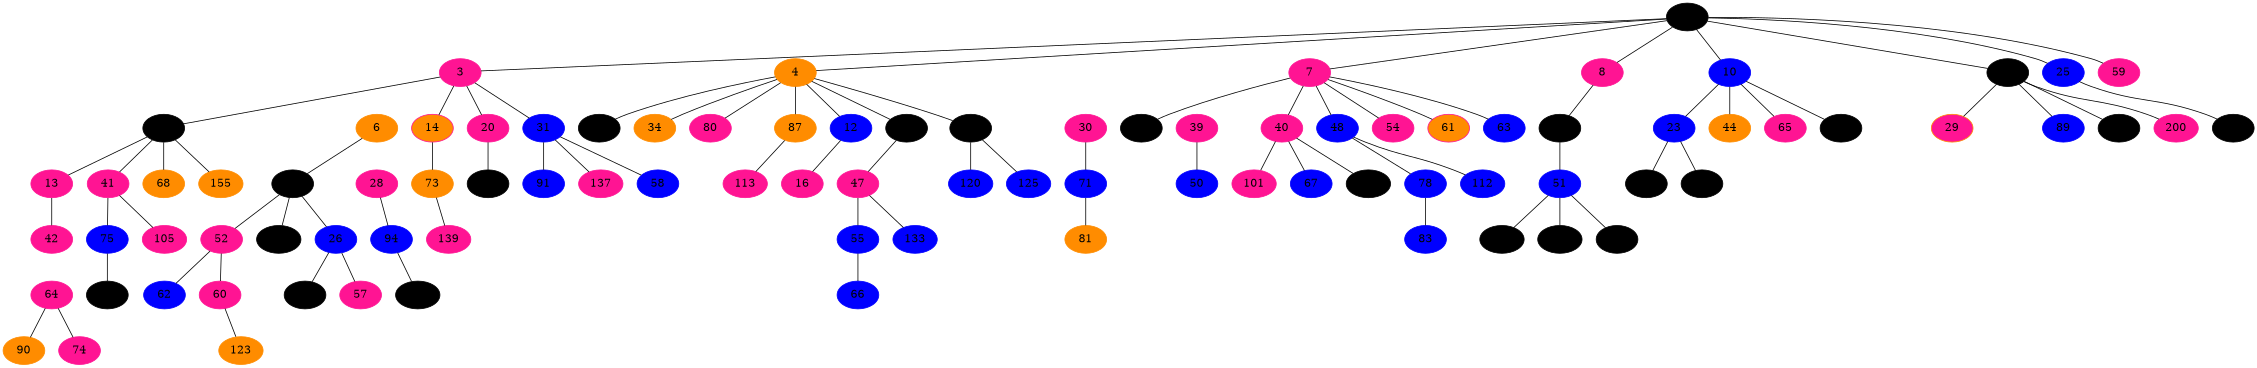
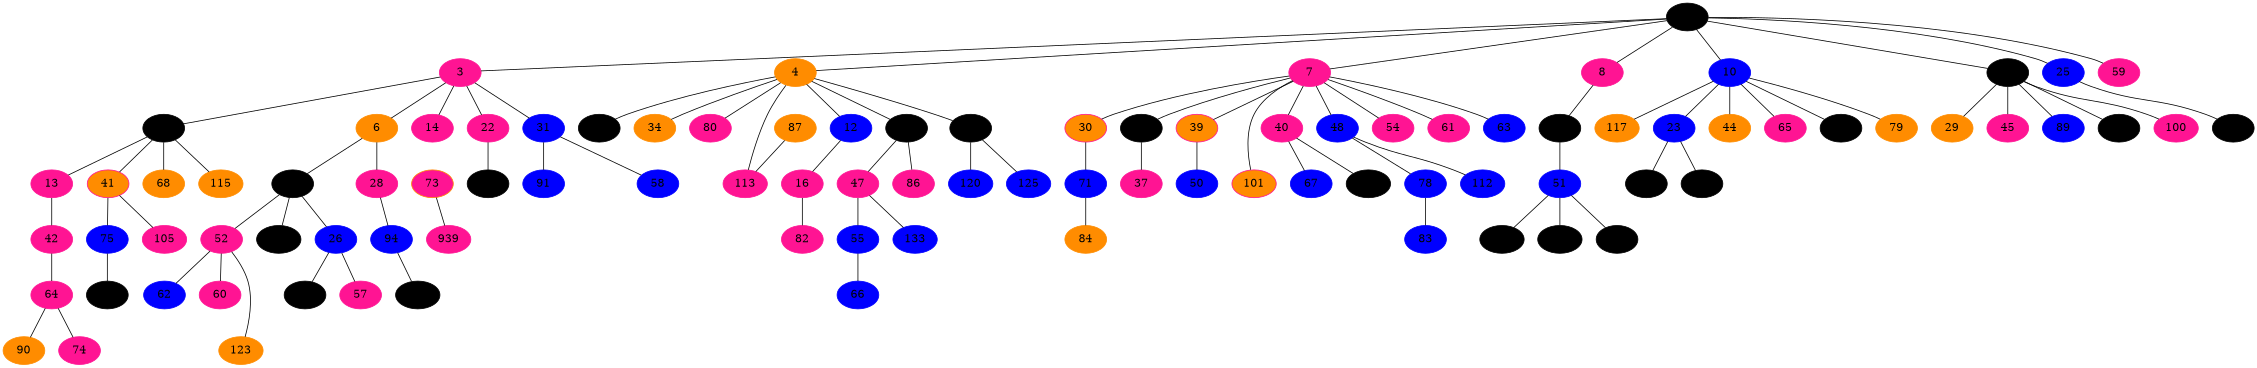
edge "7" -- "30": added
edge "3" -- "6": added
edge "4" -- "87": now "4" -- "113"
edge "7" -- "39": added
node "14": fillcolor darkorange -> deeppink
node "20": label "20" -> "22"
node "30": fillcolor deeppink -> darkorange
node "39": fillcolor deeppink -> darkorange
node "61": fillcolor darkorange -> deeppink
node "117": added
node "79": added
node "29": fillcolor deeppink -> darkorange
node "45": added
node "200": label "200" -> "100"
edge "6" -- "28": added
edge "14" -- "73": removed
edge "40" -- "101": now "7" -- "101"
node "41": fillcolor deeppink -> darkorange
node "155": label "155" -> "115"
node "73": fillcolor darkorange -> deeppink
node "137": removed
node "86": added
node "37": added
node "101": fillcolor deeppink -> darkorange
node "139": label "139" -> "939"
node "82": added
node "81": label "81" -> "84"
edge "42" -- "64": added
edge "60" -- "123": now "52" -- "123"
